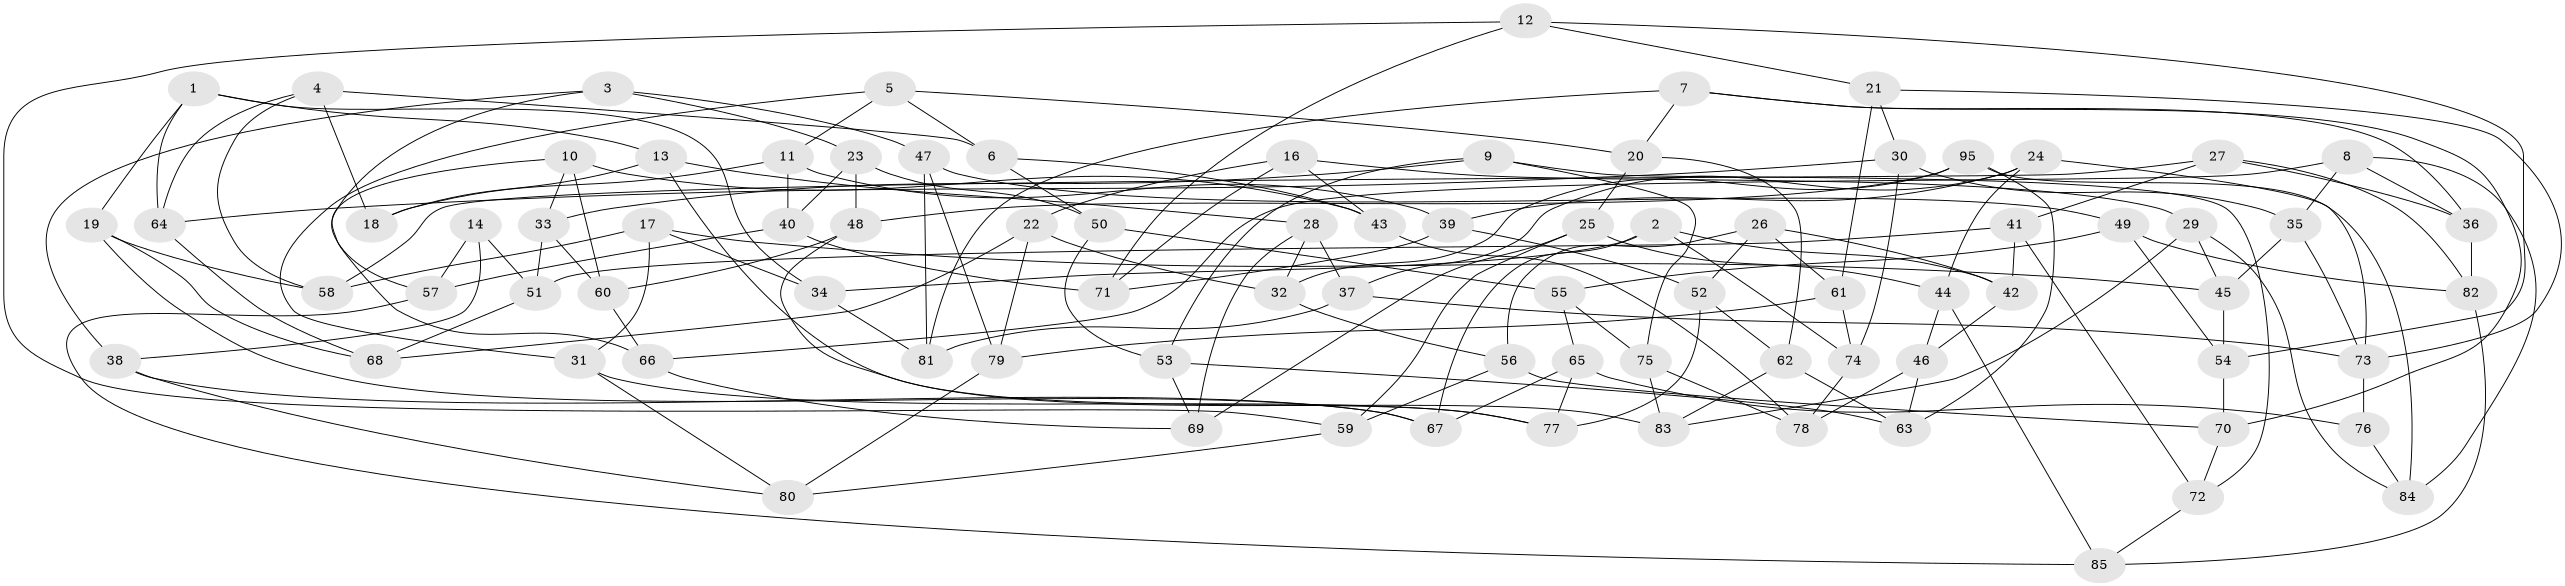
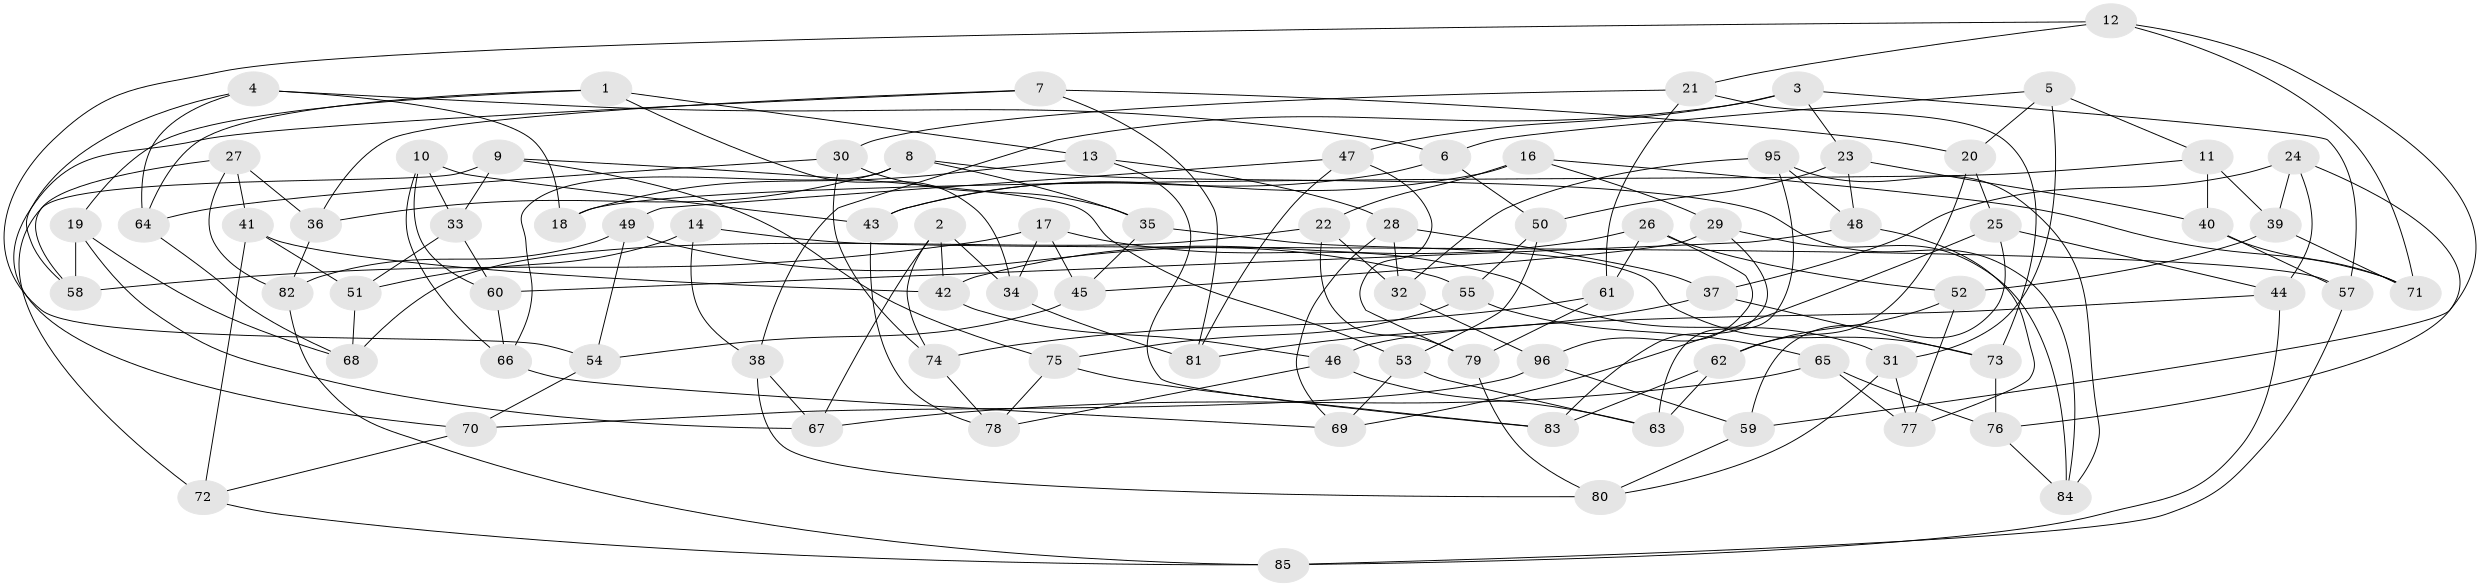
edge "24" -- "73": now "24" -- "76"
node "56": label "56" -> "96"
